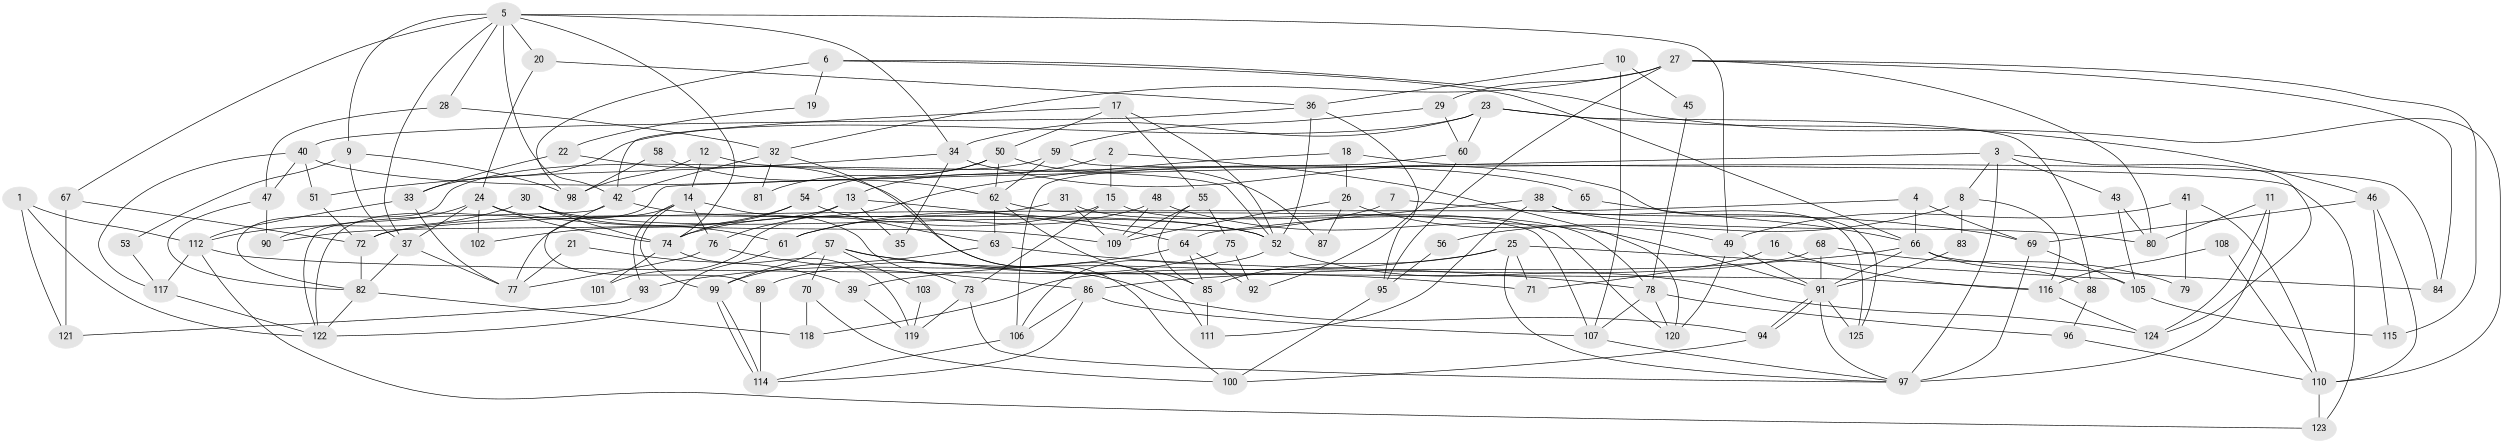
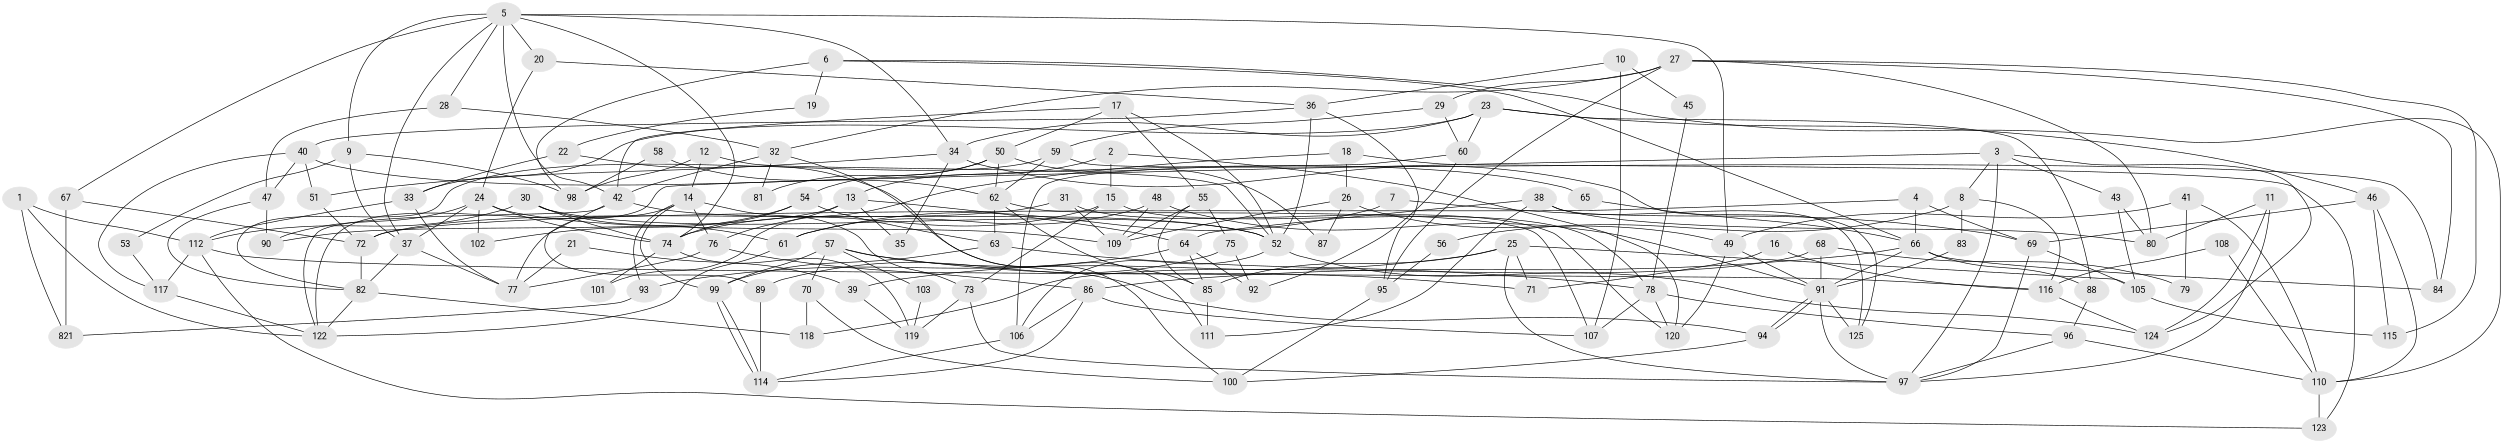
node "121": label "121" -> "821"
edge "107" -- "97": now "96" -- "97"
